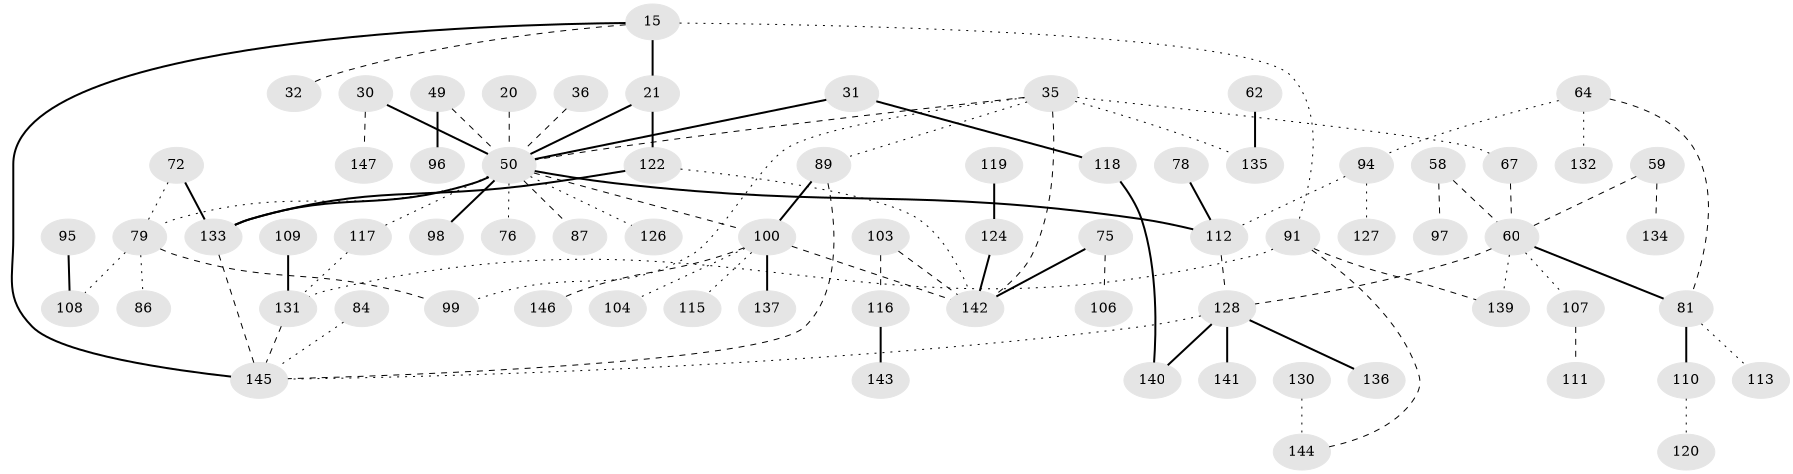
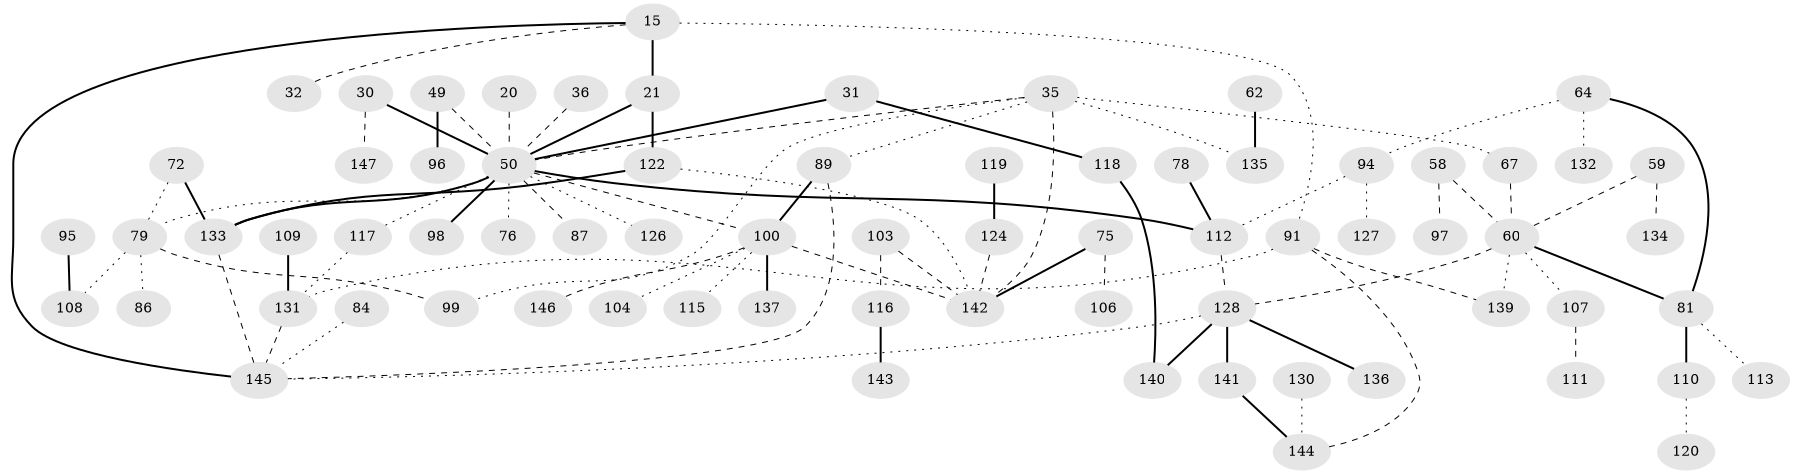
edge "64" -- "81": style dashed -> bold
edge "124" -- "142": style bold -> dashed
edge "141" -- "144": added
